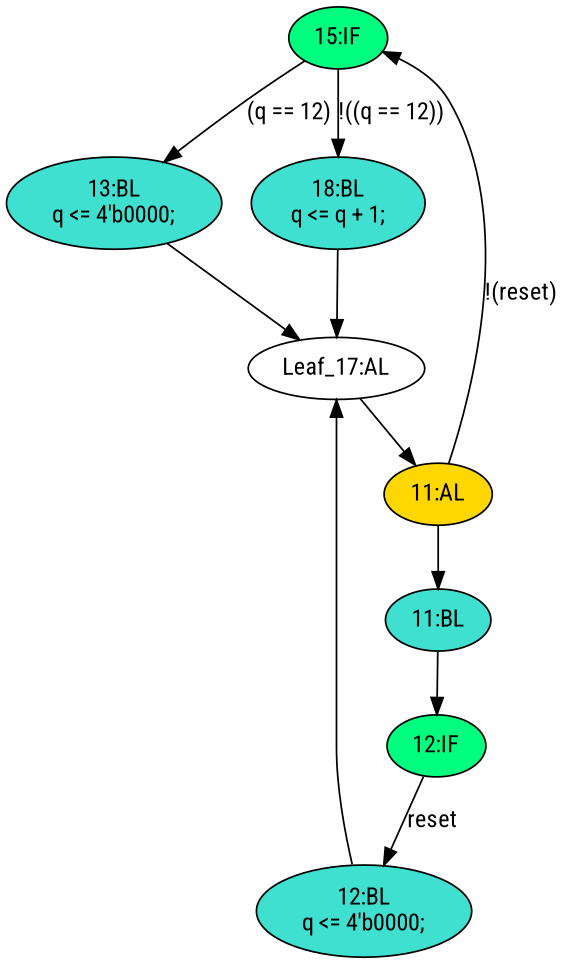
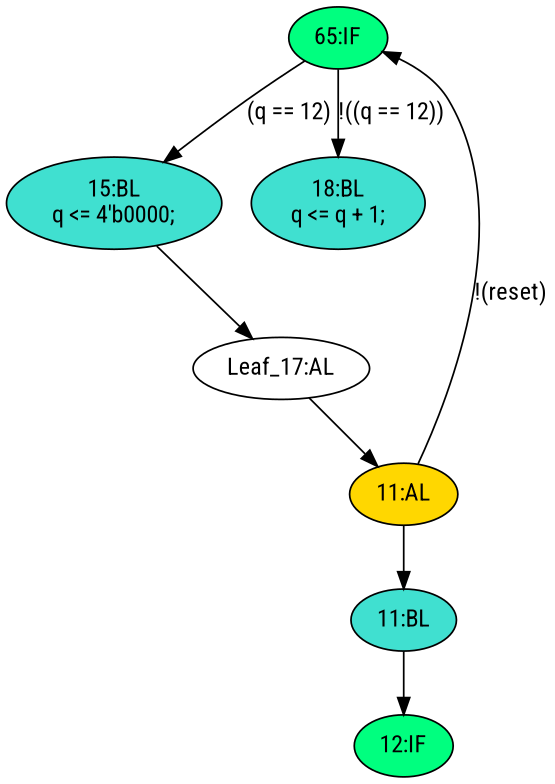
node "15:IF": label "15:IF" -> "65:IF"
node "13:BL q <= 4'b0000;": label "13:BL q <= 4'b0000;" -> "15:BL q <= 4'b0000;"
edge "18:BL q <= q + 1;" -> "Leaf_17:AL": removed
node "12:BL q <= 4'b0000;": removed
